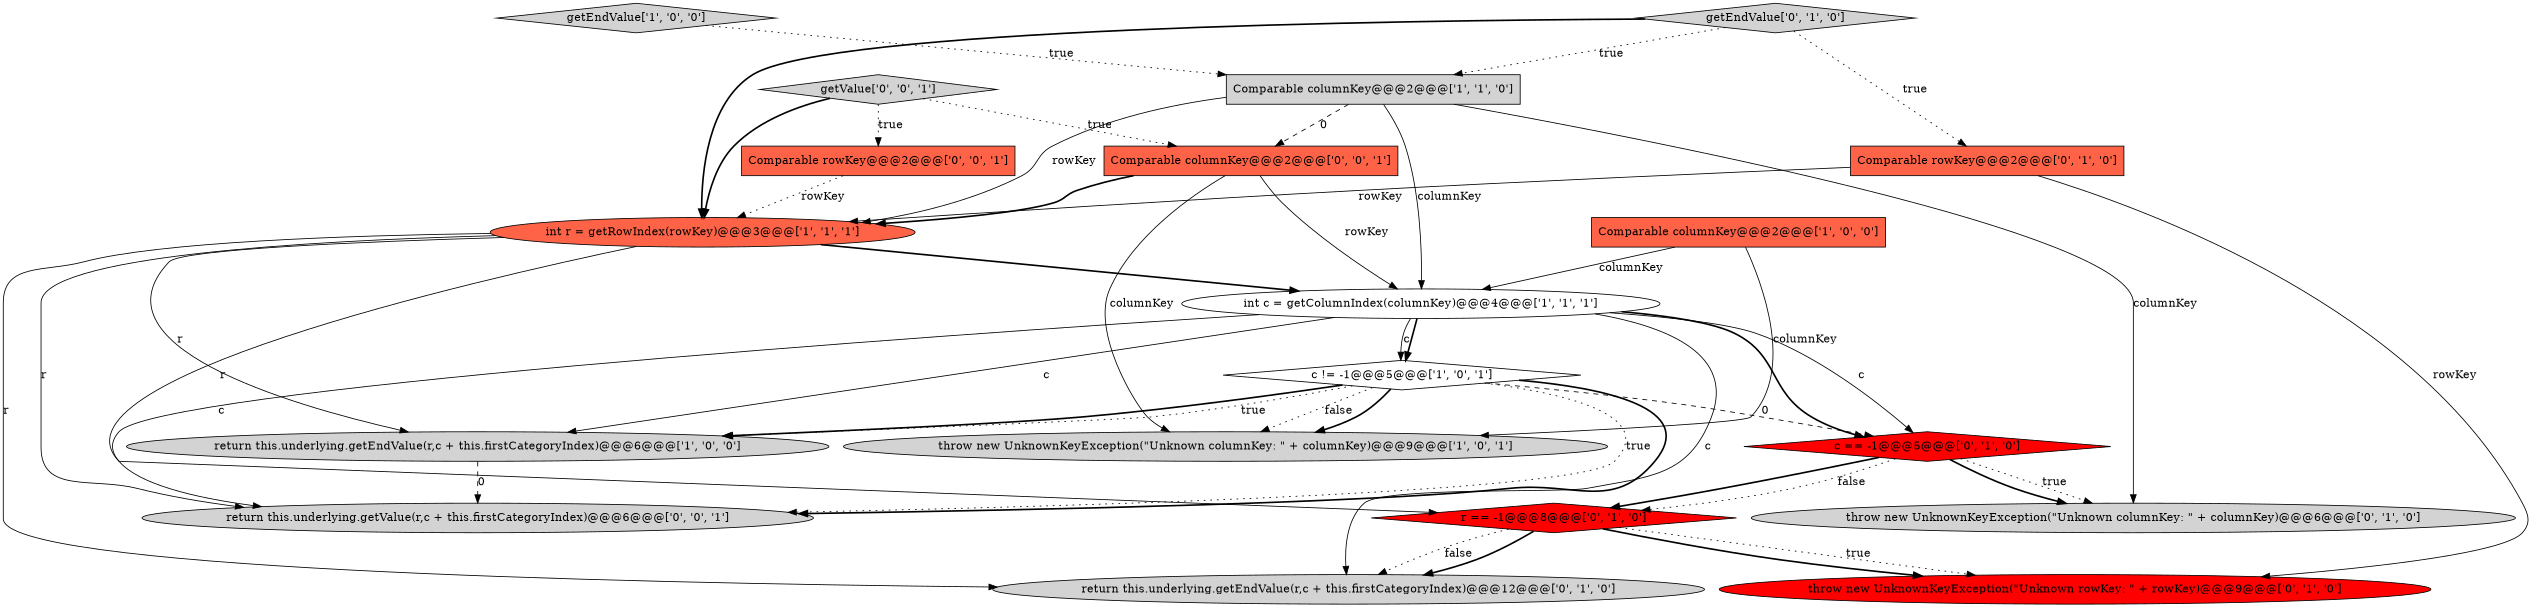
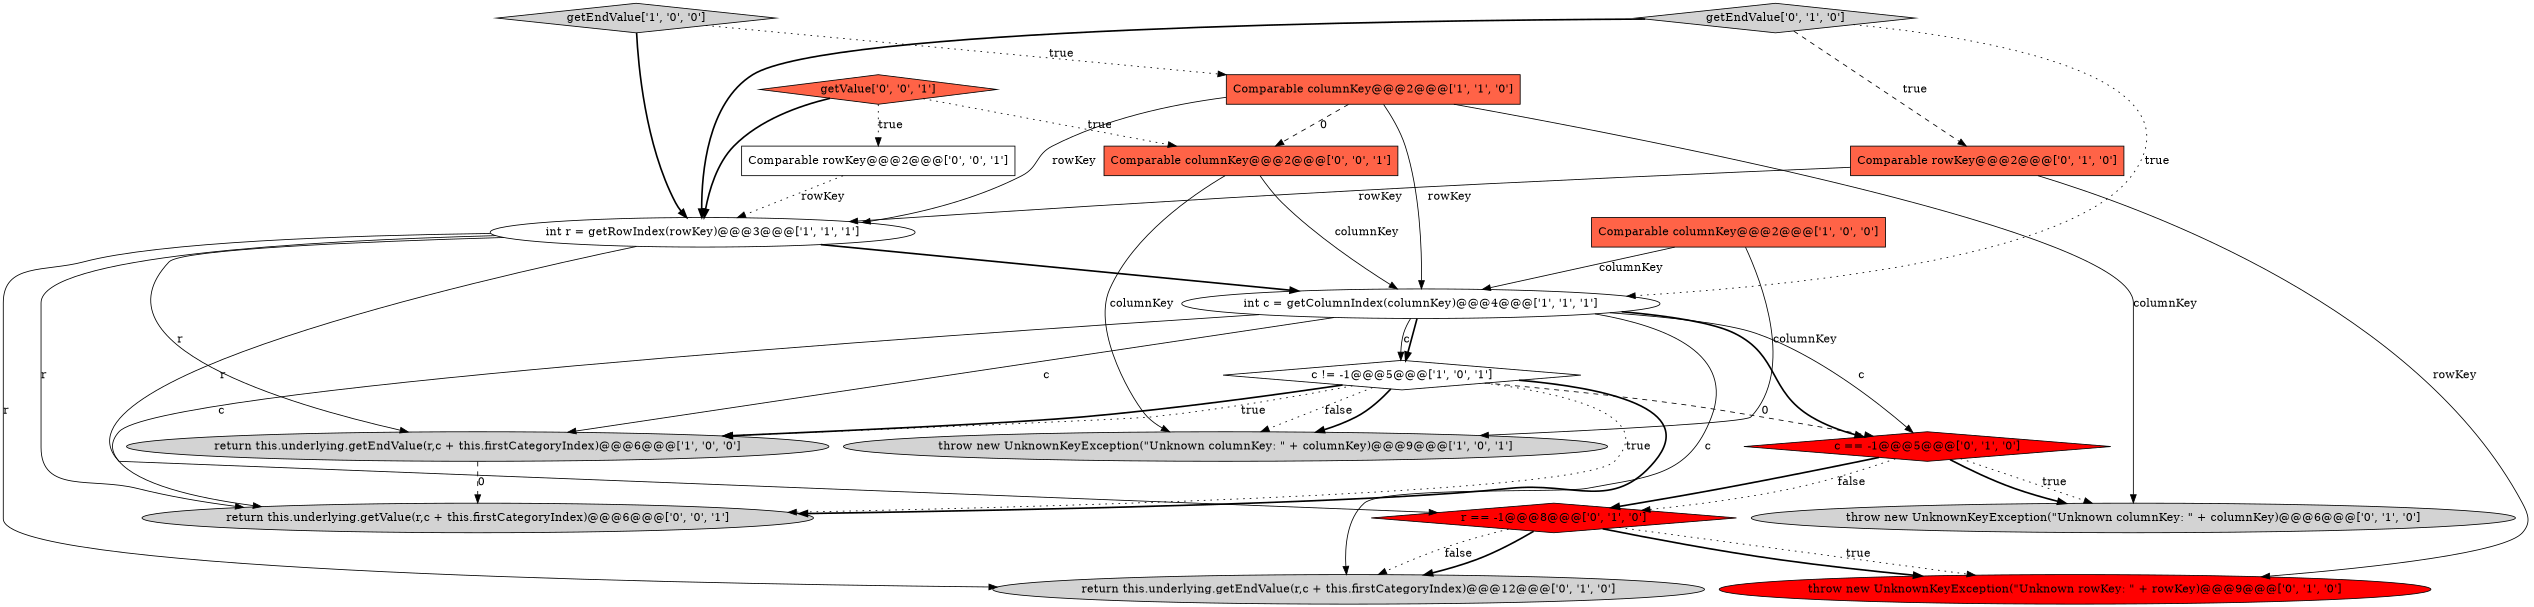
edge "getEndValue['0', '1', '0']" -> "Comparable columnKey@@@2@@@['1', '1', '0']": now "getEndValue['0', '1', '0']" -> "int c = getColumnIndex(columnKey)@@@4@@@['1', '1', '1']"
edge "getEndValue['0', '1', '0']" -> "Comparable rowKey@@@2@@@['0', '1', '0']": style dotted -> dashed
node "getValue['0', '0', '1']": fillcolor lightgray -> tomato
node "Comparable columnKey@@@2@@@['1', '1', '0']": fillcolor lightgray -> tomato
node "Comparable rowKey@@@2@@@['0', '0', '1']": fillcolor tomato -> white
edge "Comparable columnKey@@@2@@@['1', '1', '0']" -> "int c = getColumnIndex(columnKey)@@@4@@@['1', '1', '1']": label "columnKey" -> "rowKey"
edge "Comparable columnKey@@@2@@@['0', '0', '1']" -> "int r = getRowIndex(rowKey)@@@3@@@['1', '1', '1']": now "getEndValue['1', '0', '0']" -> "int r = getRowIndex(rowKey)@@@3@@@['1', '1', '1']"
node "int r = getRowIndex(rowKey)@@@3@@@['1', '1', '1']": fillcolor tomato -> white
edge "Comparable columnKey@@@2@@@['0', '0', '1']" -> "int c = getColumnIndex(columnKey)@@@4@@@['1', '1', '1']": label "rowKey" -> "columnKey"
